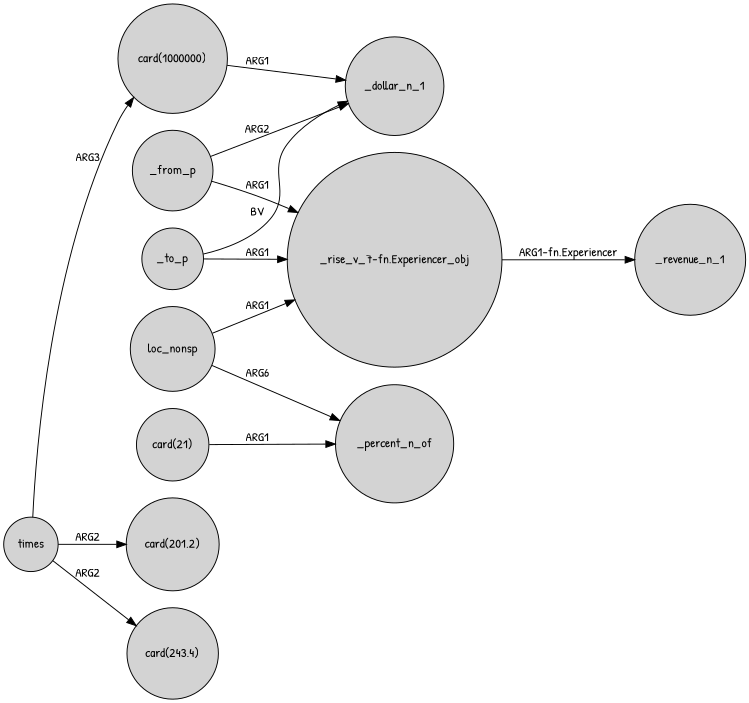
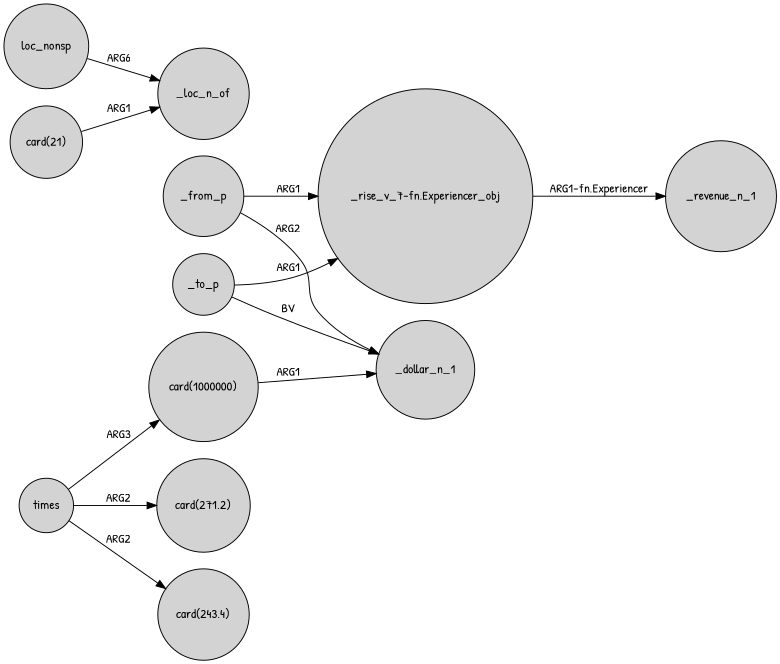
edge "loc_nonsp" -> "_rise_v_7-fn.Experiencer_obj": removed, label "ARG1"
node "_percent_n_of": label "_percent_n_of" -> "_loc_n_of"
node "card(201.2)": label "card(201.2)" -> "card(271.2)"
